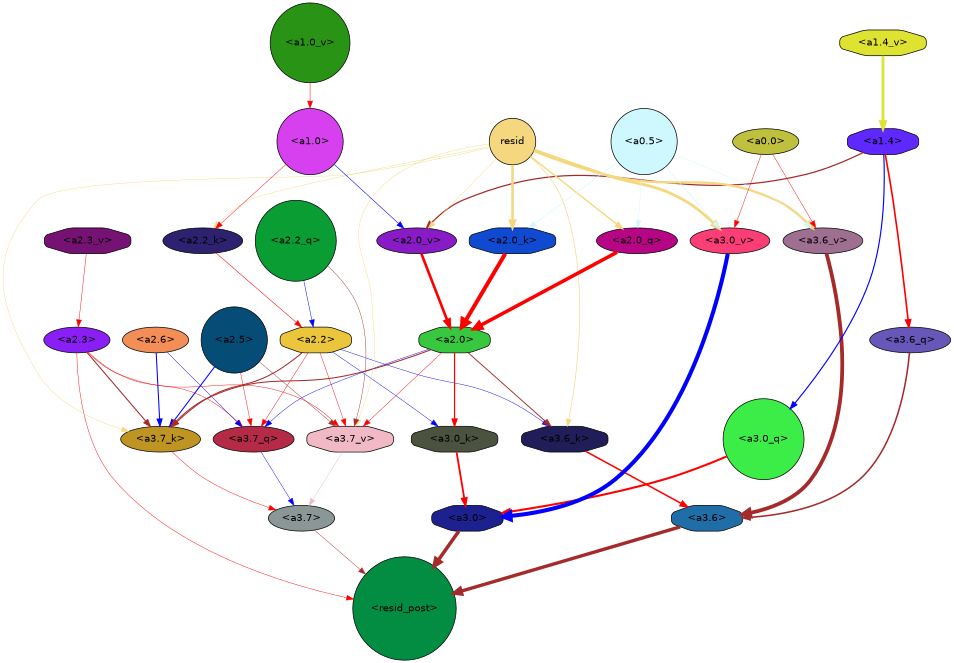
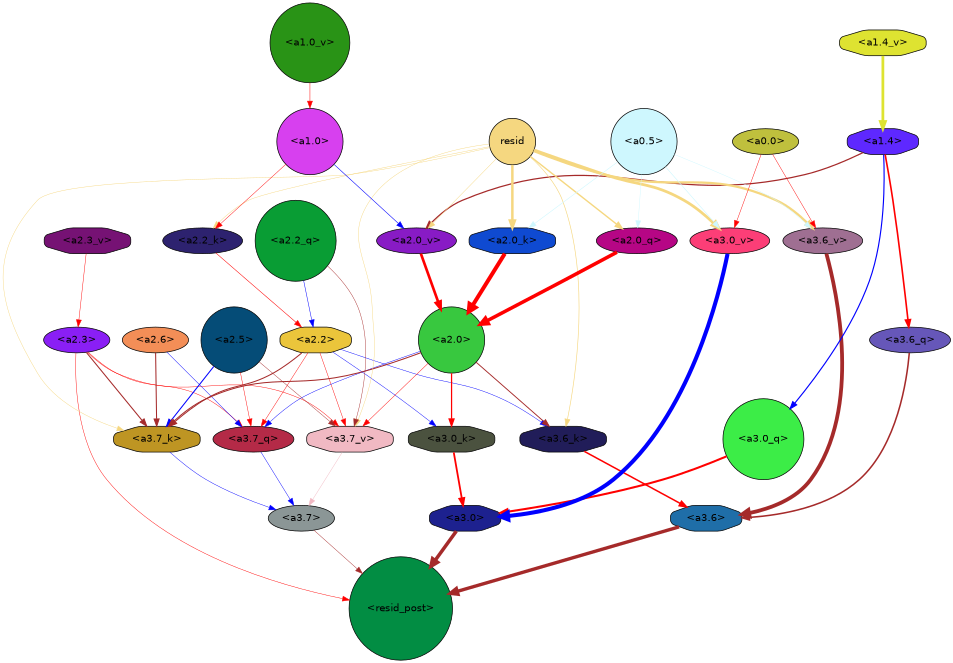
node "<a2.0>": shape octagon -> circle
edge "<a2.6>" -> "<a3.7_k>": color blue -> brown
node "<a3.7_k>": shape ellipse -> octagon
edge "<a3.7_k>" -> "<a3.7>": color red -> blue
